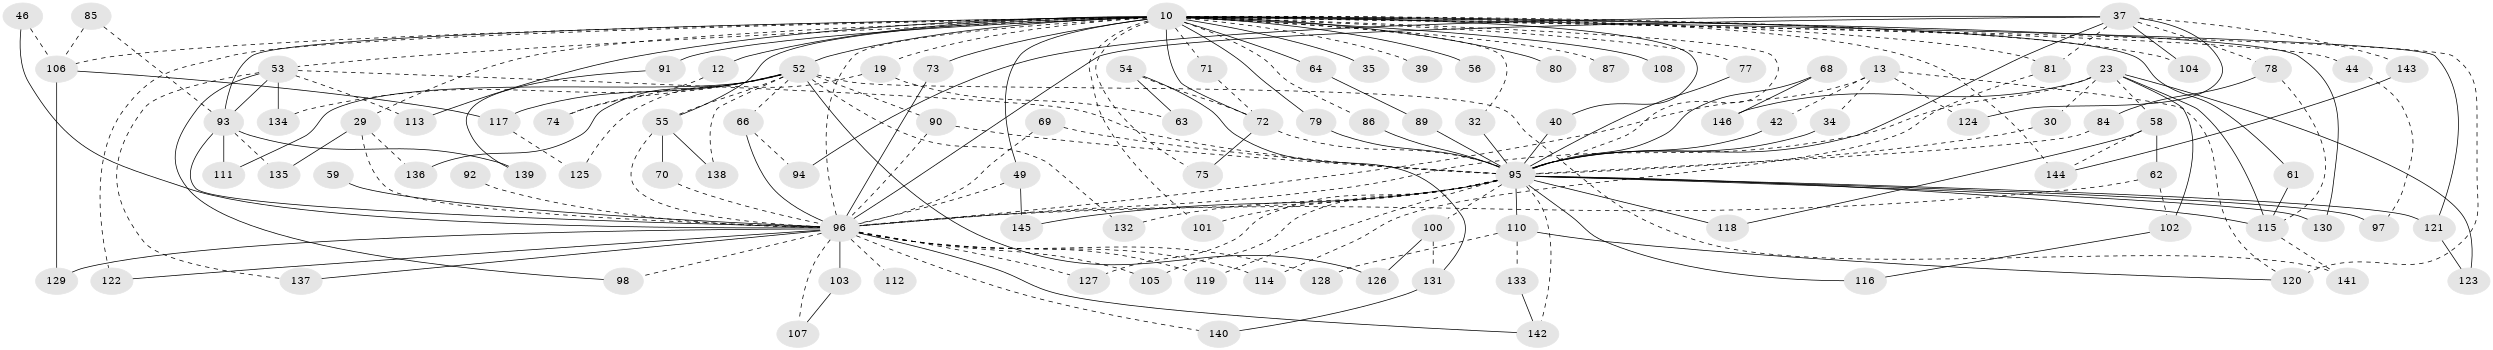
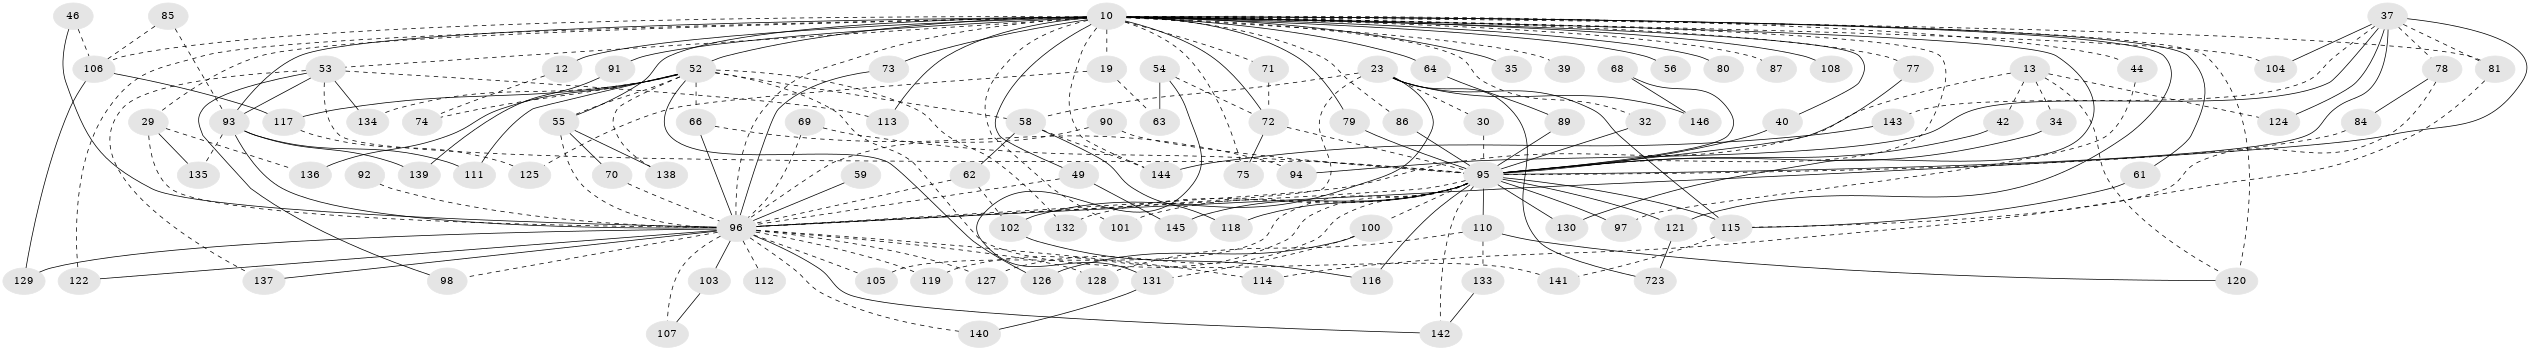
edge "52" -- "90": now "52" -- "58"
node "123": label "123" -> "723"
